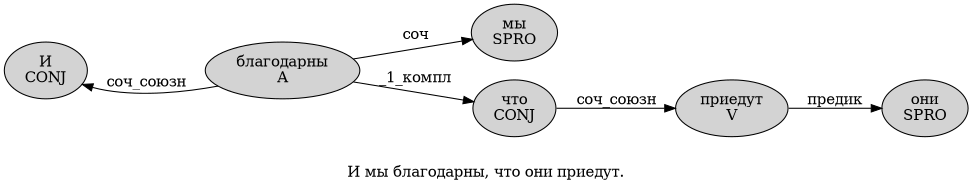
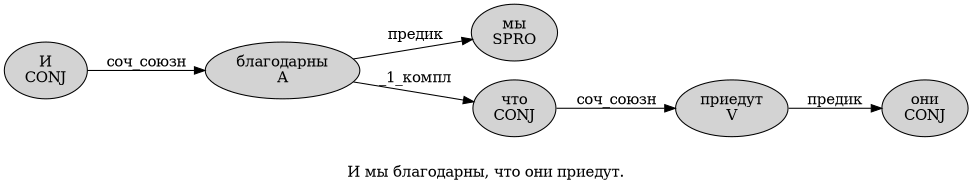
edge "благодарны A" -> "мы SPRO": label "соч" -> "предик"
edge "благодарны A" -> "И CONJ": reversed
node "они SPRO": label "они SPRO" -> "они CONJ"
